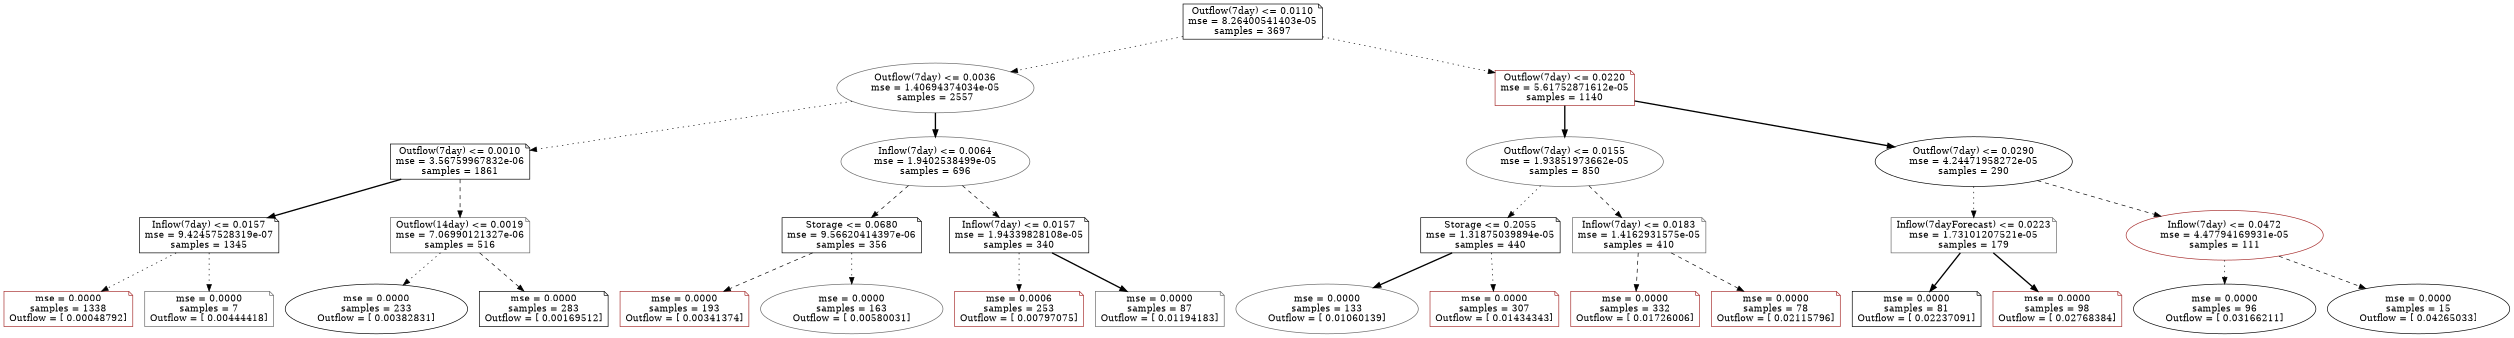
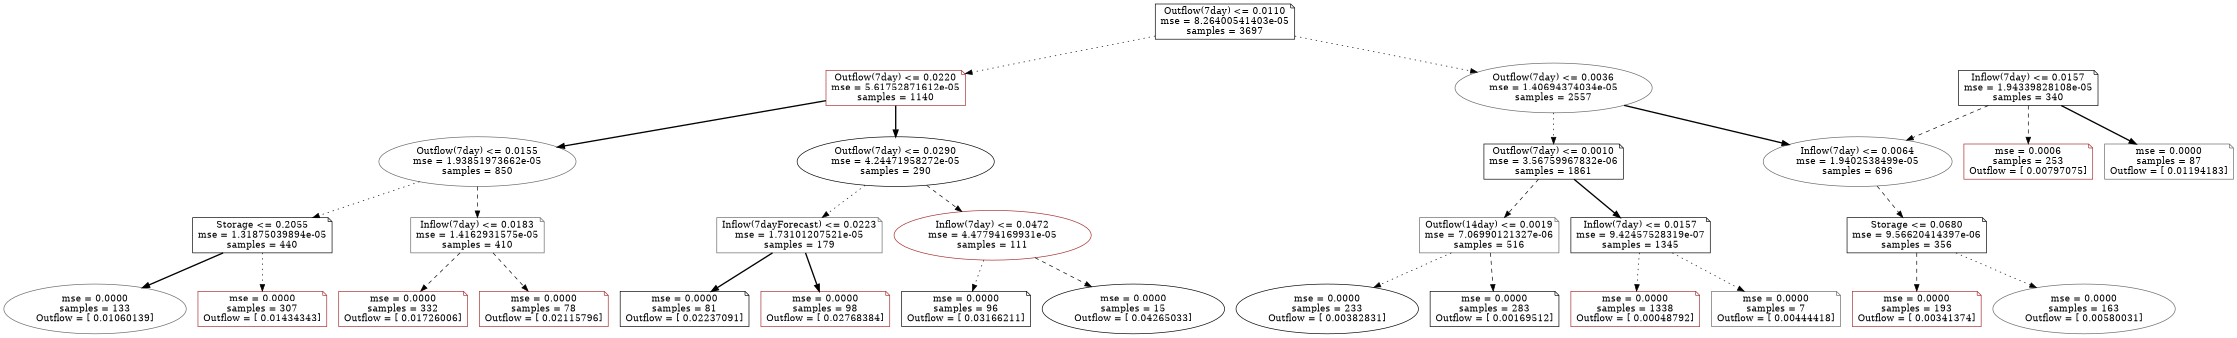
edge "Inflow(7day) <= 0.0064 mse = 1.9402538499e-05 samples = 696" -> "Inflow(7day) <= 0.0157 mse = 1.94339828108e-05 samples = 340": reversed
edge "Inflow(7day) <= 0.0157 mse = 1.94339828108e-05 samples = 340" -> "mse = 0.0006 samples = 253 Outflow = [ 0.00797075]": style dotted -> dashed
node "mse = 0.0000 samples = 96 Outflow = [ 0.03166211]": shape ellipse -> note
